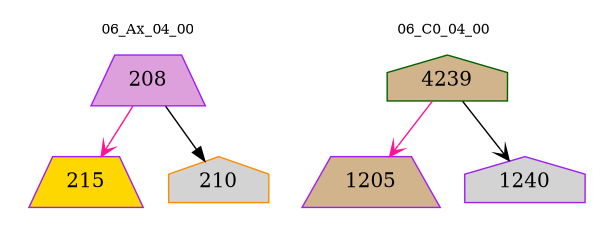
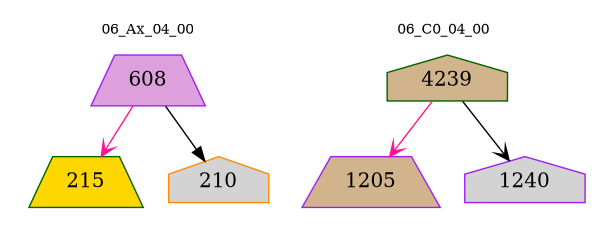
node "208": label "208" -> "608"
node "215": color purple -> darkgreen
